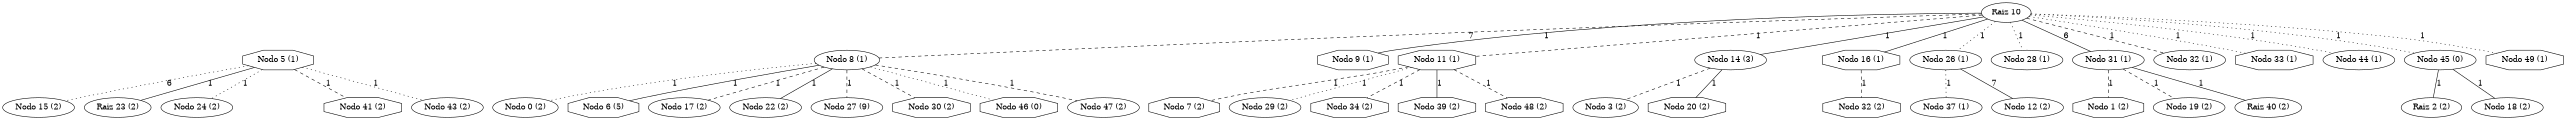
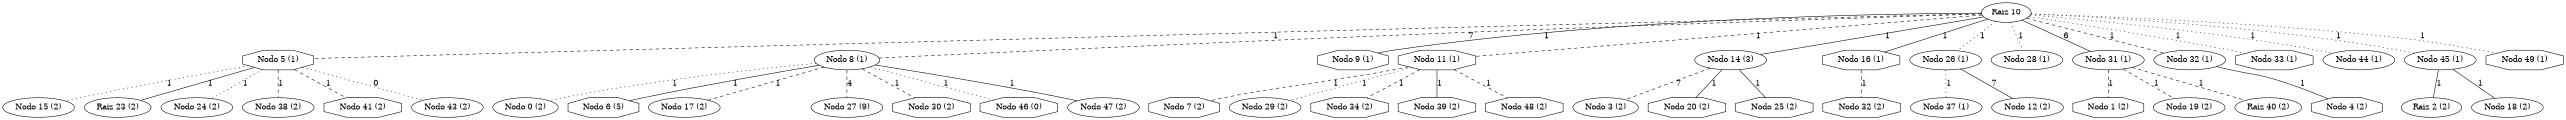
edge "Raiz 10" -- "Nodo 5 (1)": added, label "1"
node "Nodo 45 (0)": label "Nodo 45 (0)" -> "Nodo 45 (1)"
edge "Nodo 8 (1)" -- "Nodo 47 (2)": style dashed -> solid
edge "Nodo 5 (1)" -- "Nodo 15 (2)": label "6" -> "1"
edge "Nodo 5 (1)" -- "Nodo 43 (2)": label "1" -> "0"
edge "Nodo 8 (1)" -- "Nodo 27 (9)": label "1" -> "4"
edge "Nodo 14 (3)" -- "Nodo 3 (2)": label "1" -> "7"
edge "Nodo 31 (1)" -- "Raiz 40 (2)": style solid -> dashed
node "Nodo 38 (2)": added
node "Nodo 22 (2)": removed
node "Nodo 25 (2)": added
node "Nodo 4 (2)": added
